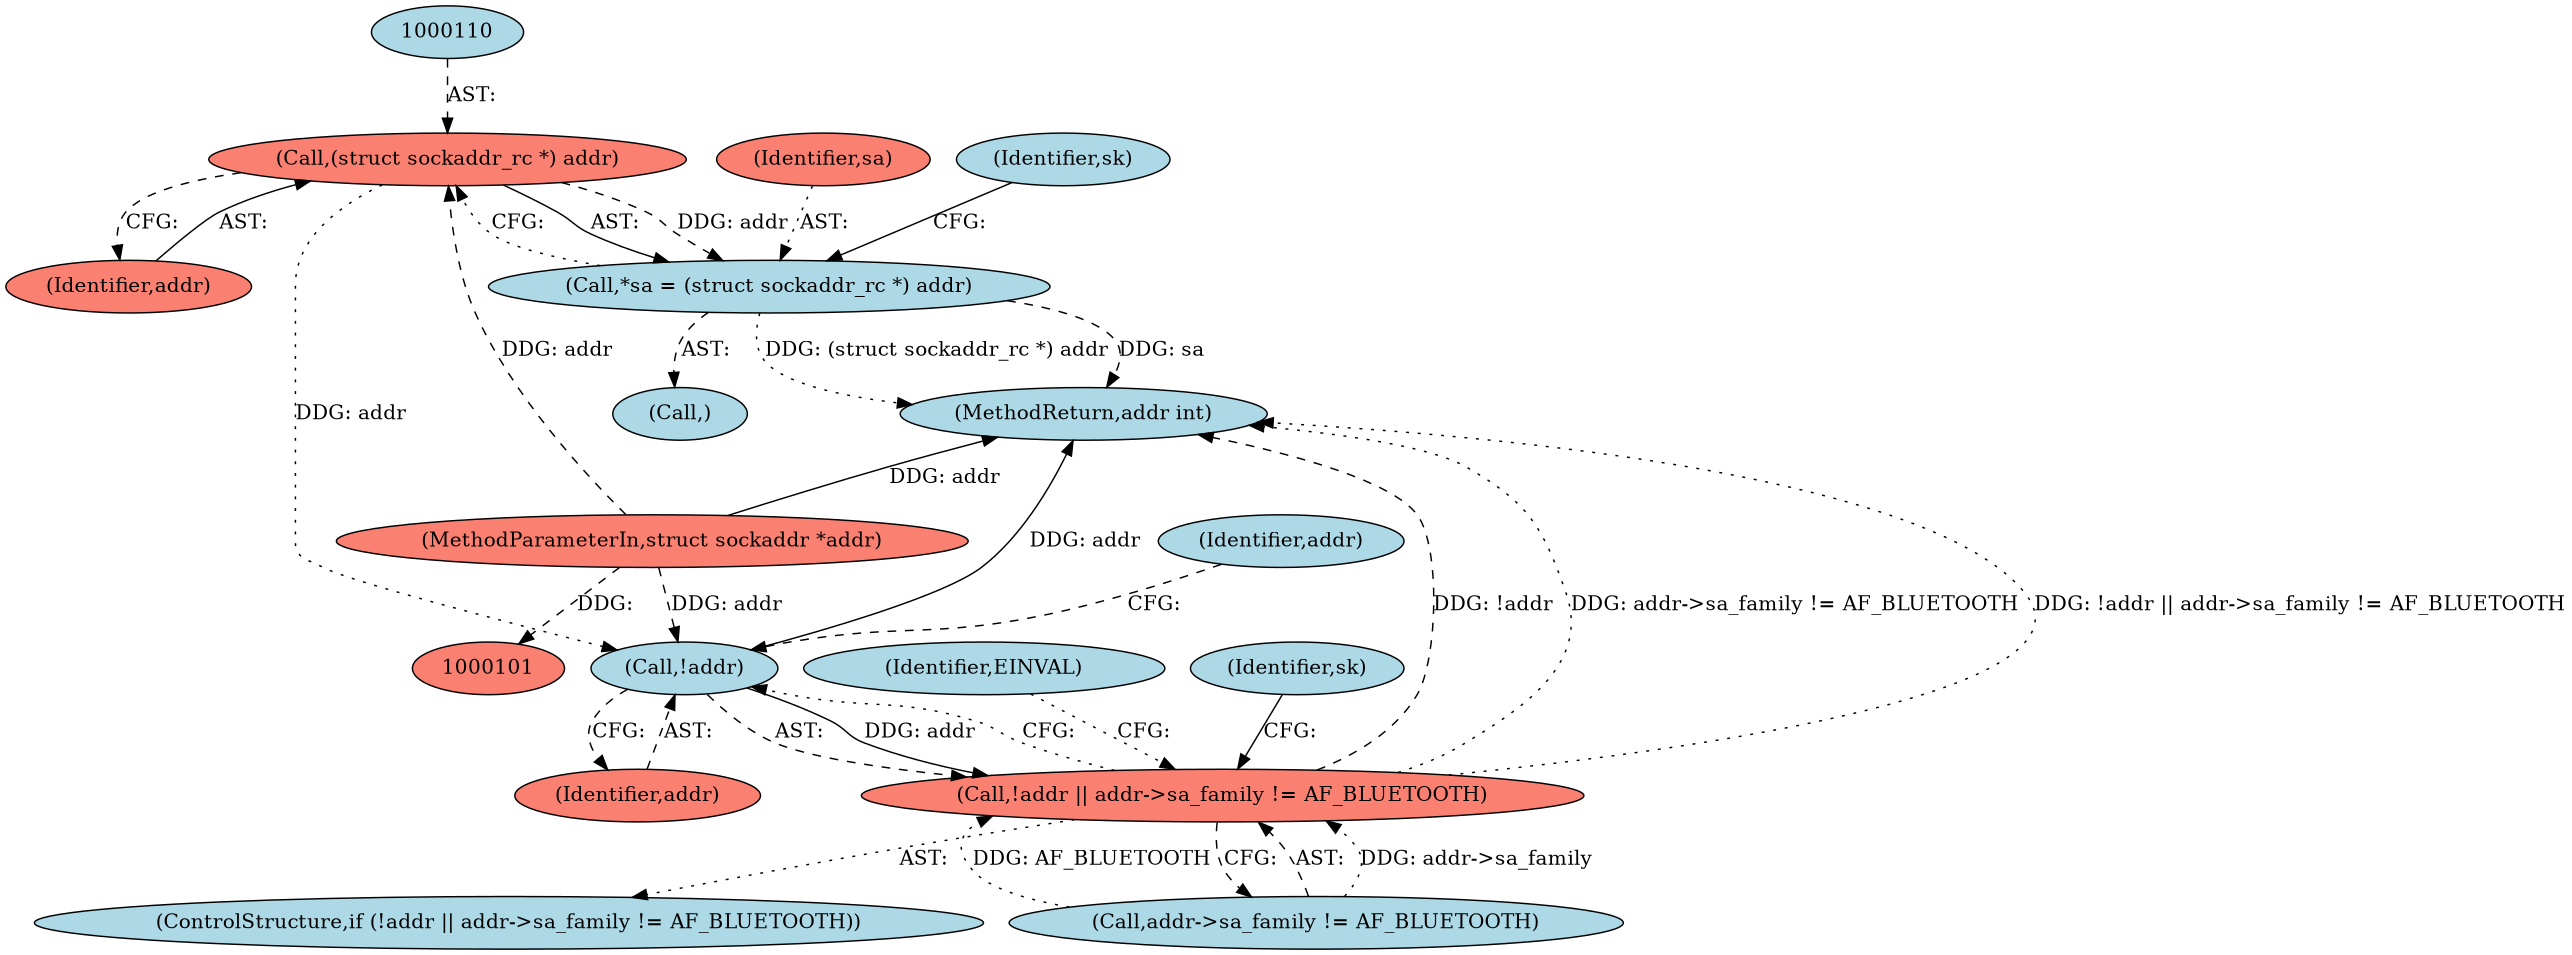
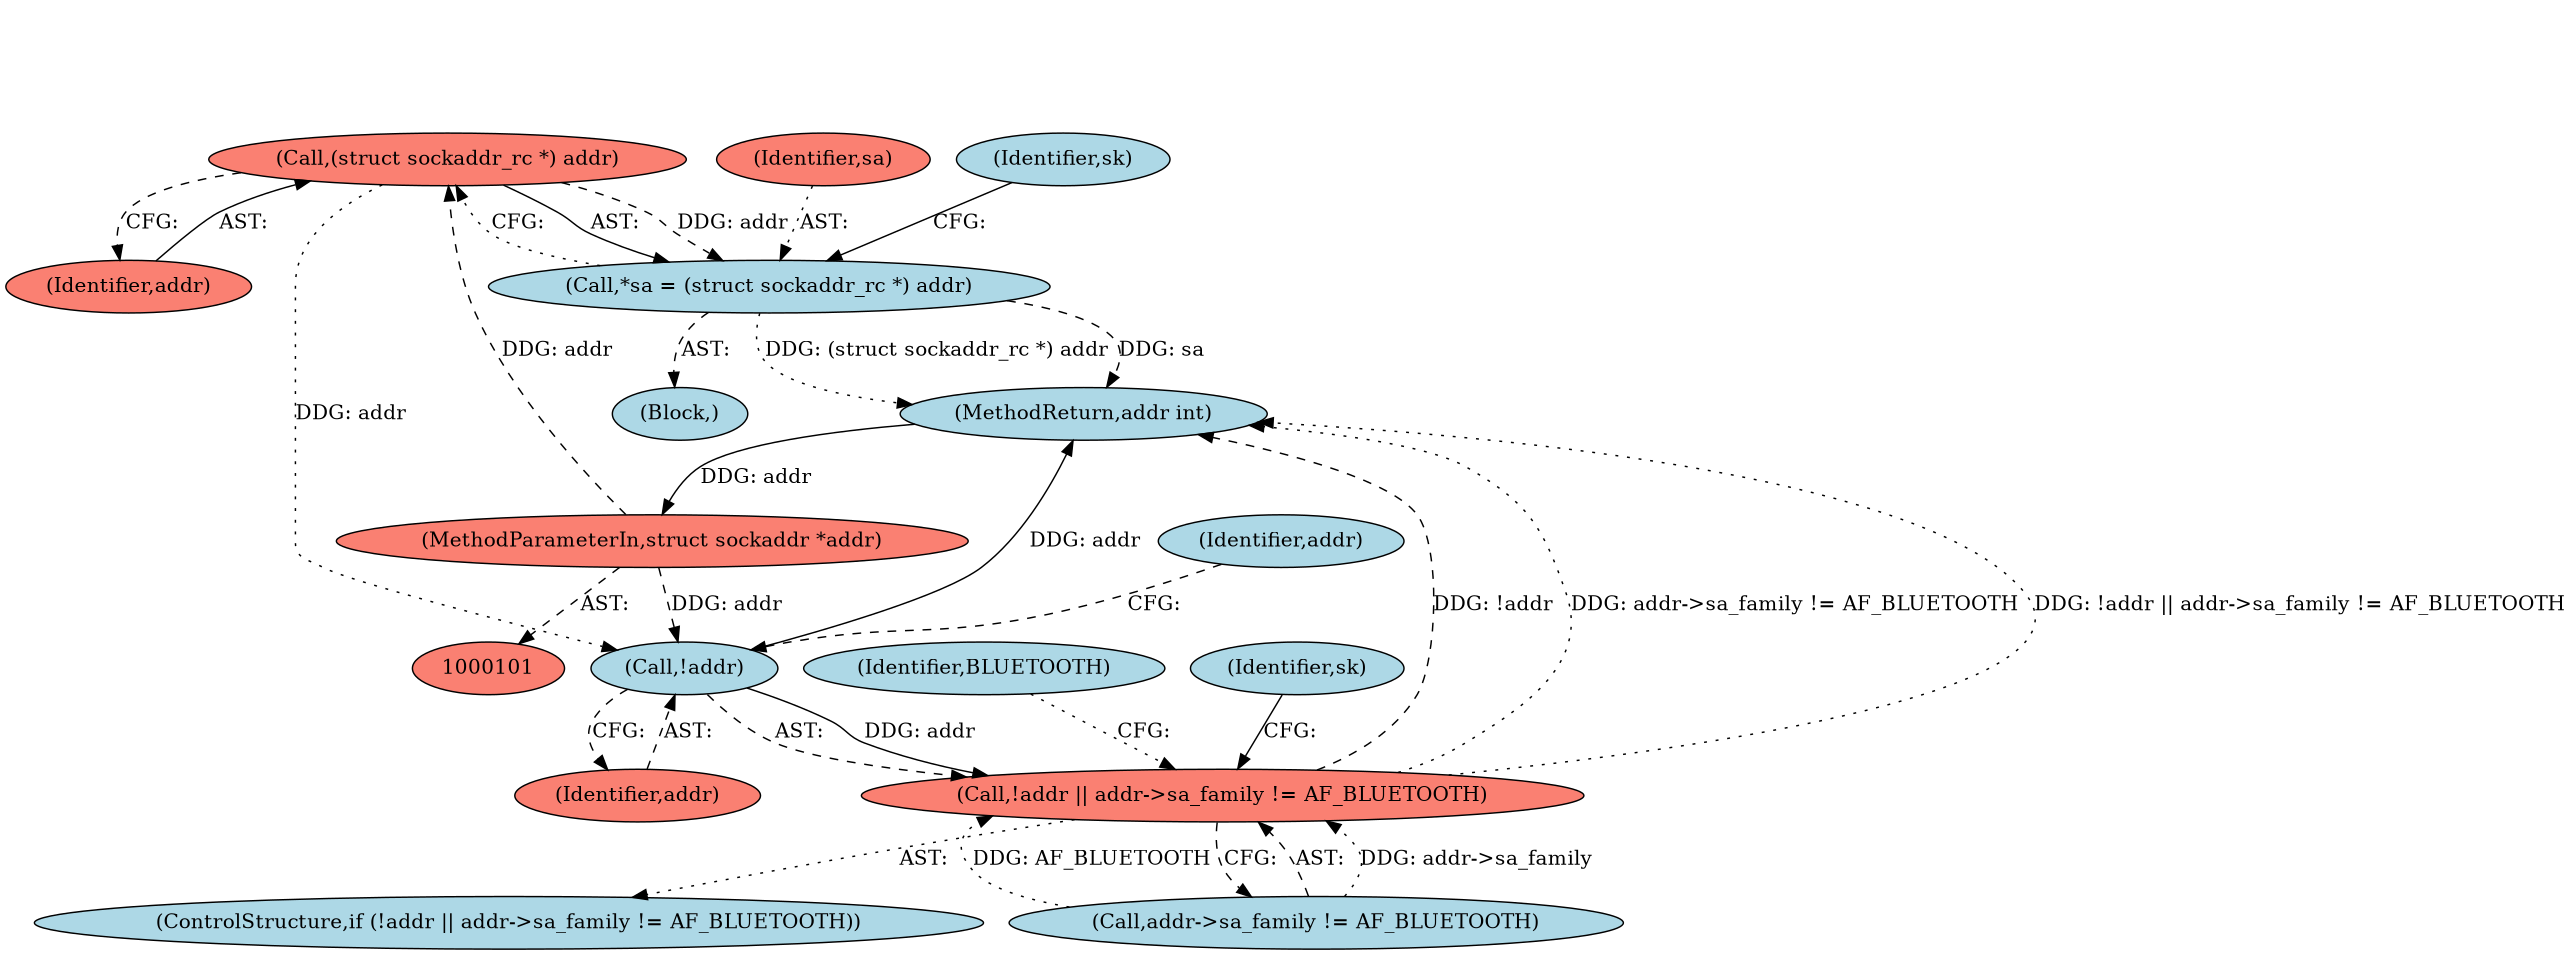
node "1000110": removed
node "(Call,)": label "(Call,)" -> "(Block,)"
edge "(MethodParameterIn,struct sockaddr *addr)" -> "(MethodReturn,addr int)": reversed
edge "(MethodParameterIn,struct sockaddr *addr)" -> "1000101": label "DDG: " -> "AST: "
node "(Identifier,EINVAL)": label "(Identifier,EINVAL)" -> "(Identifier,BLUETOOTH)"
edge "(Call,!addr || addr->sa_family != AF_BLUETOOTH)" -> "(Call,!addr)": removed, label "CFG:"
